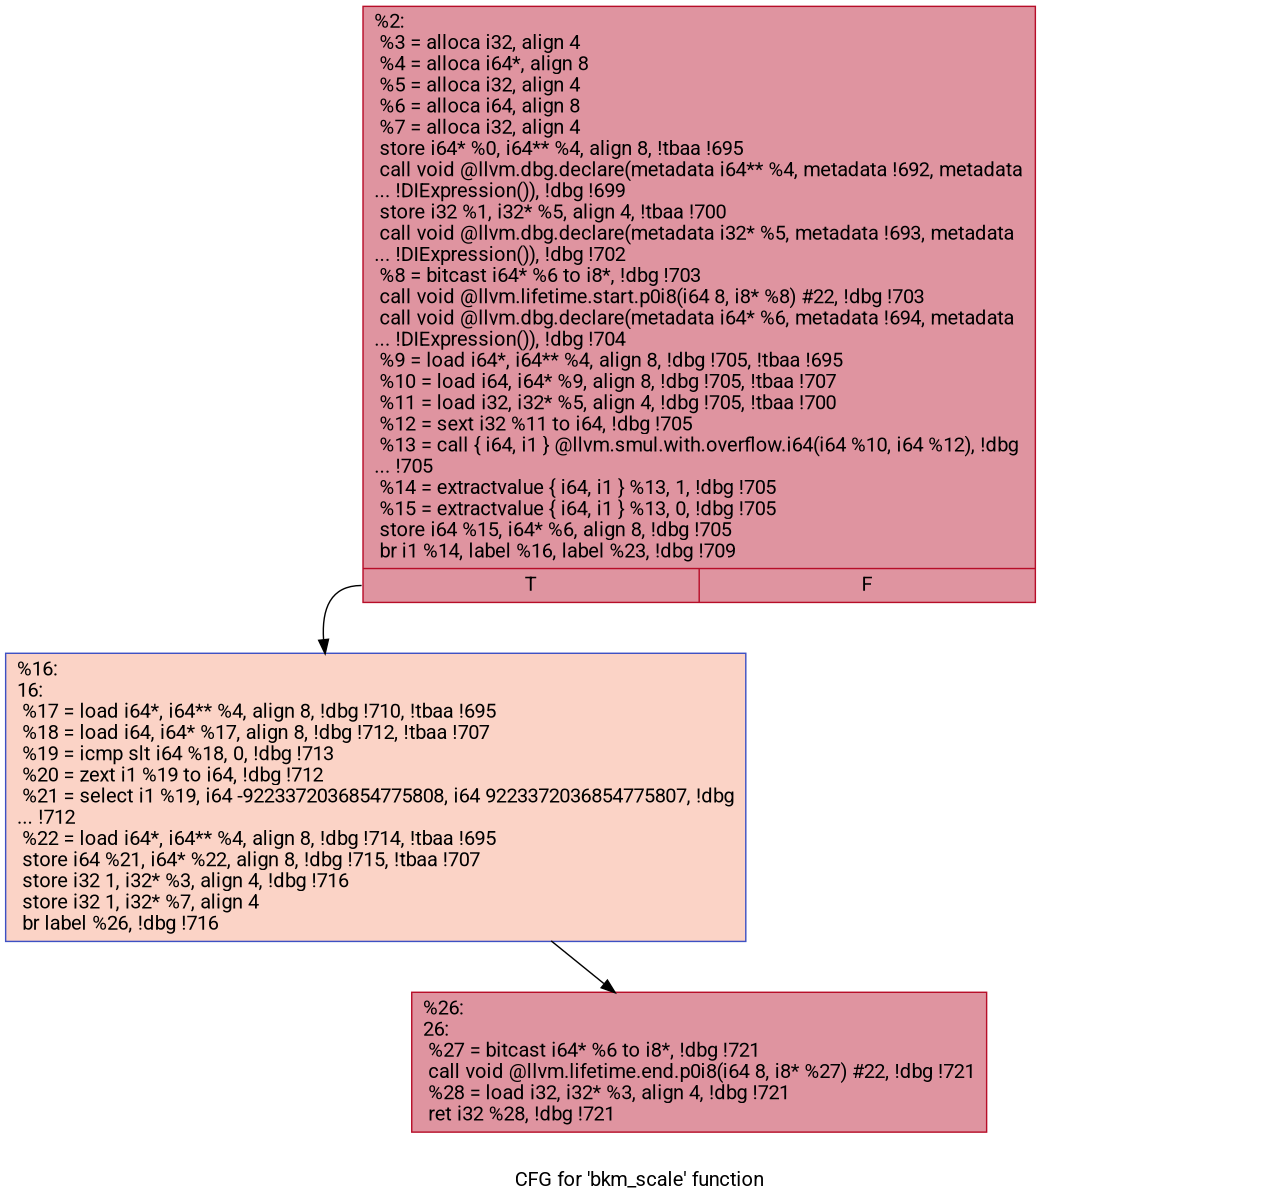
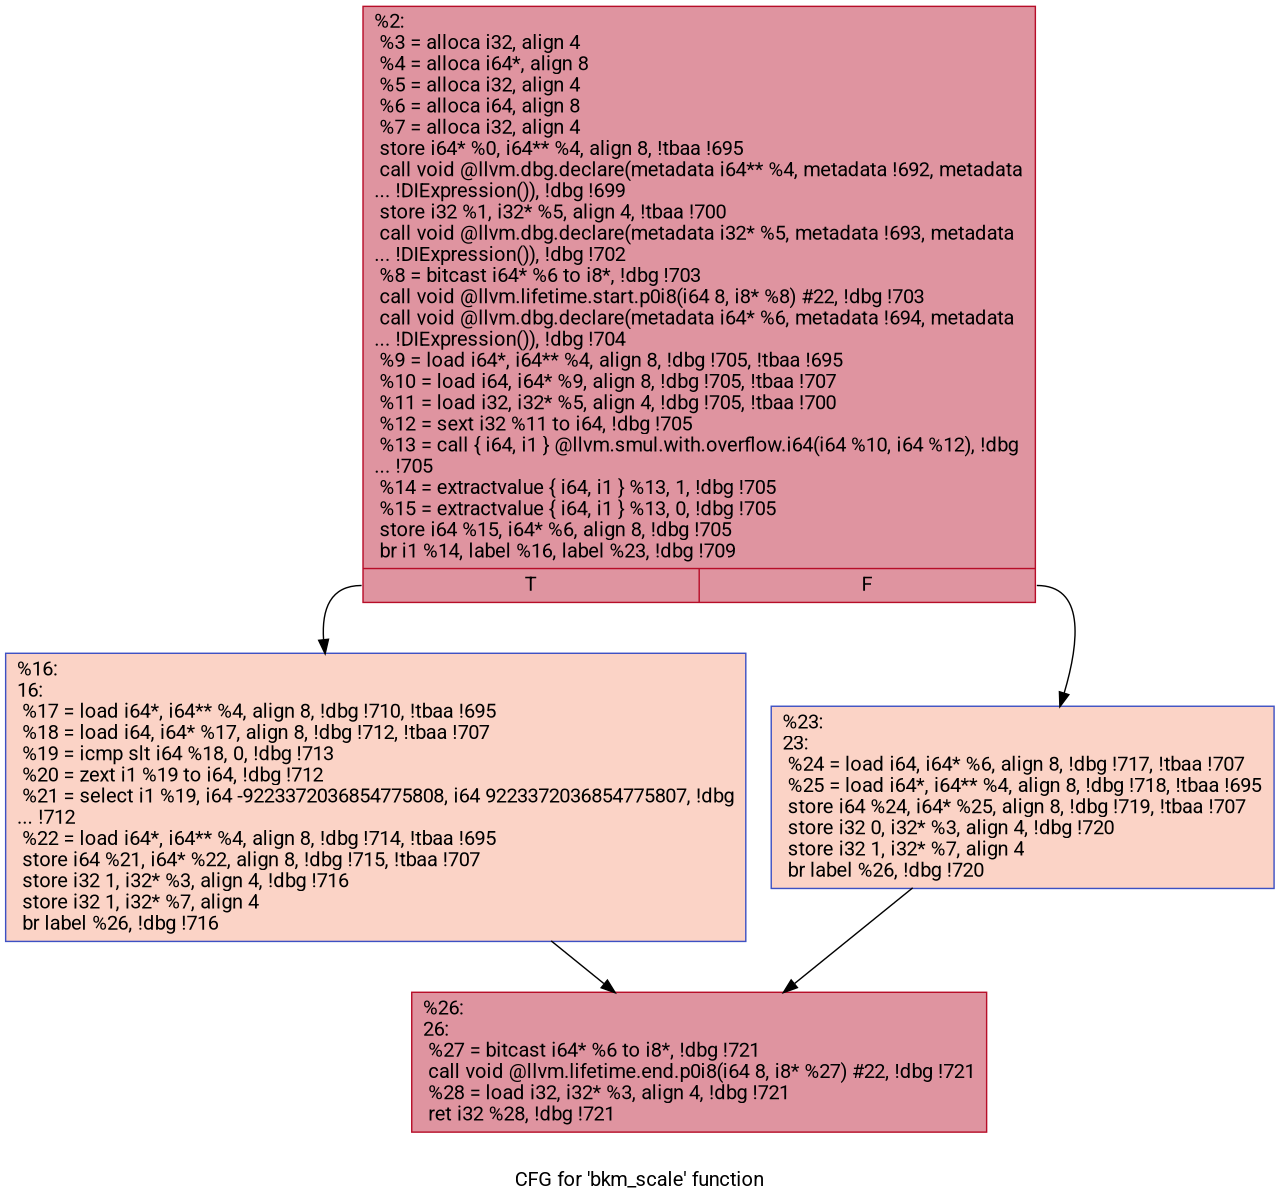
node "%23:": added
